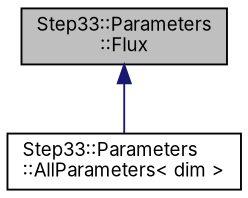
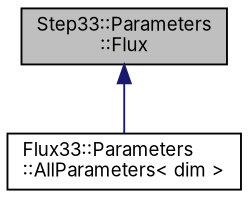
node "Step33::Parameters ::AllParameters< dim >": label "Step33::Parameters ::AllParameters< dim >" -> "Flux33::Parameters ::AllParameters< dim >"
